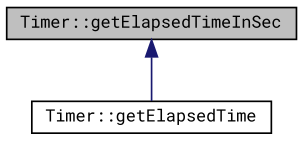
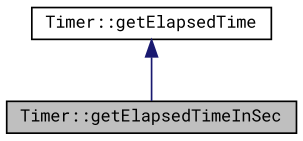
edge "Timer::getElapsedTime" -> "Timer::getElapsedTimeInSec": reversed
